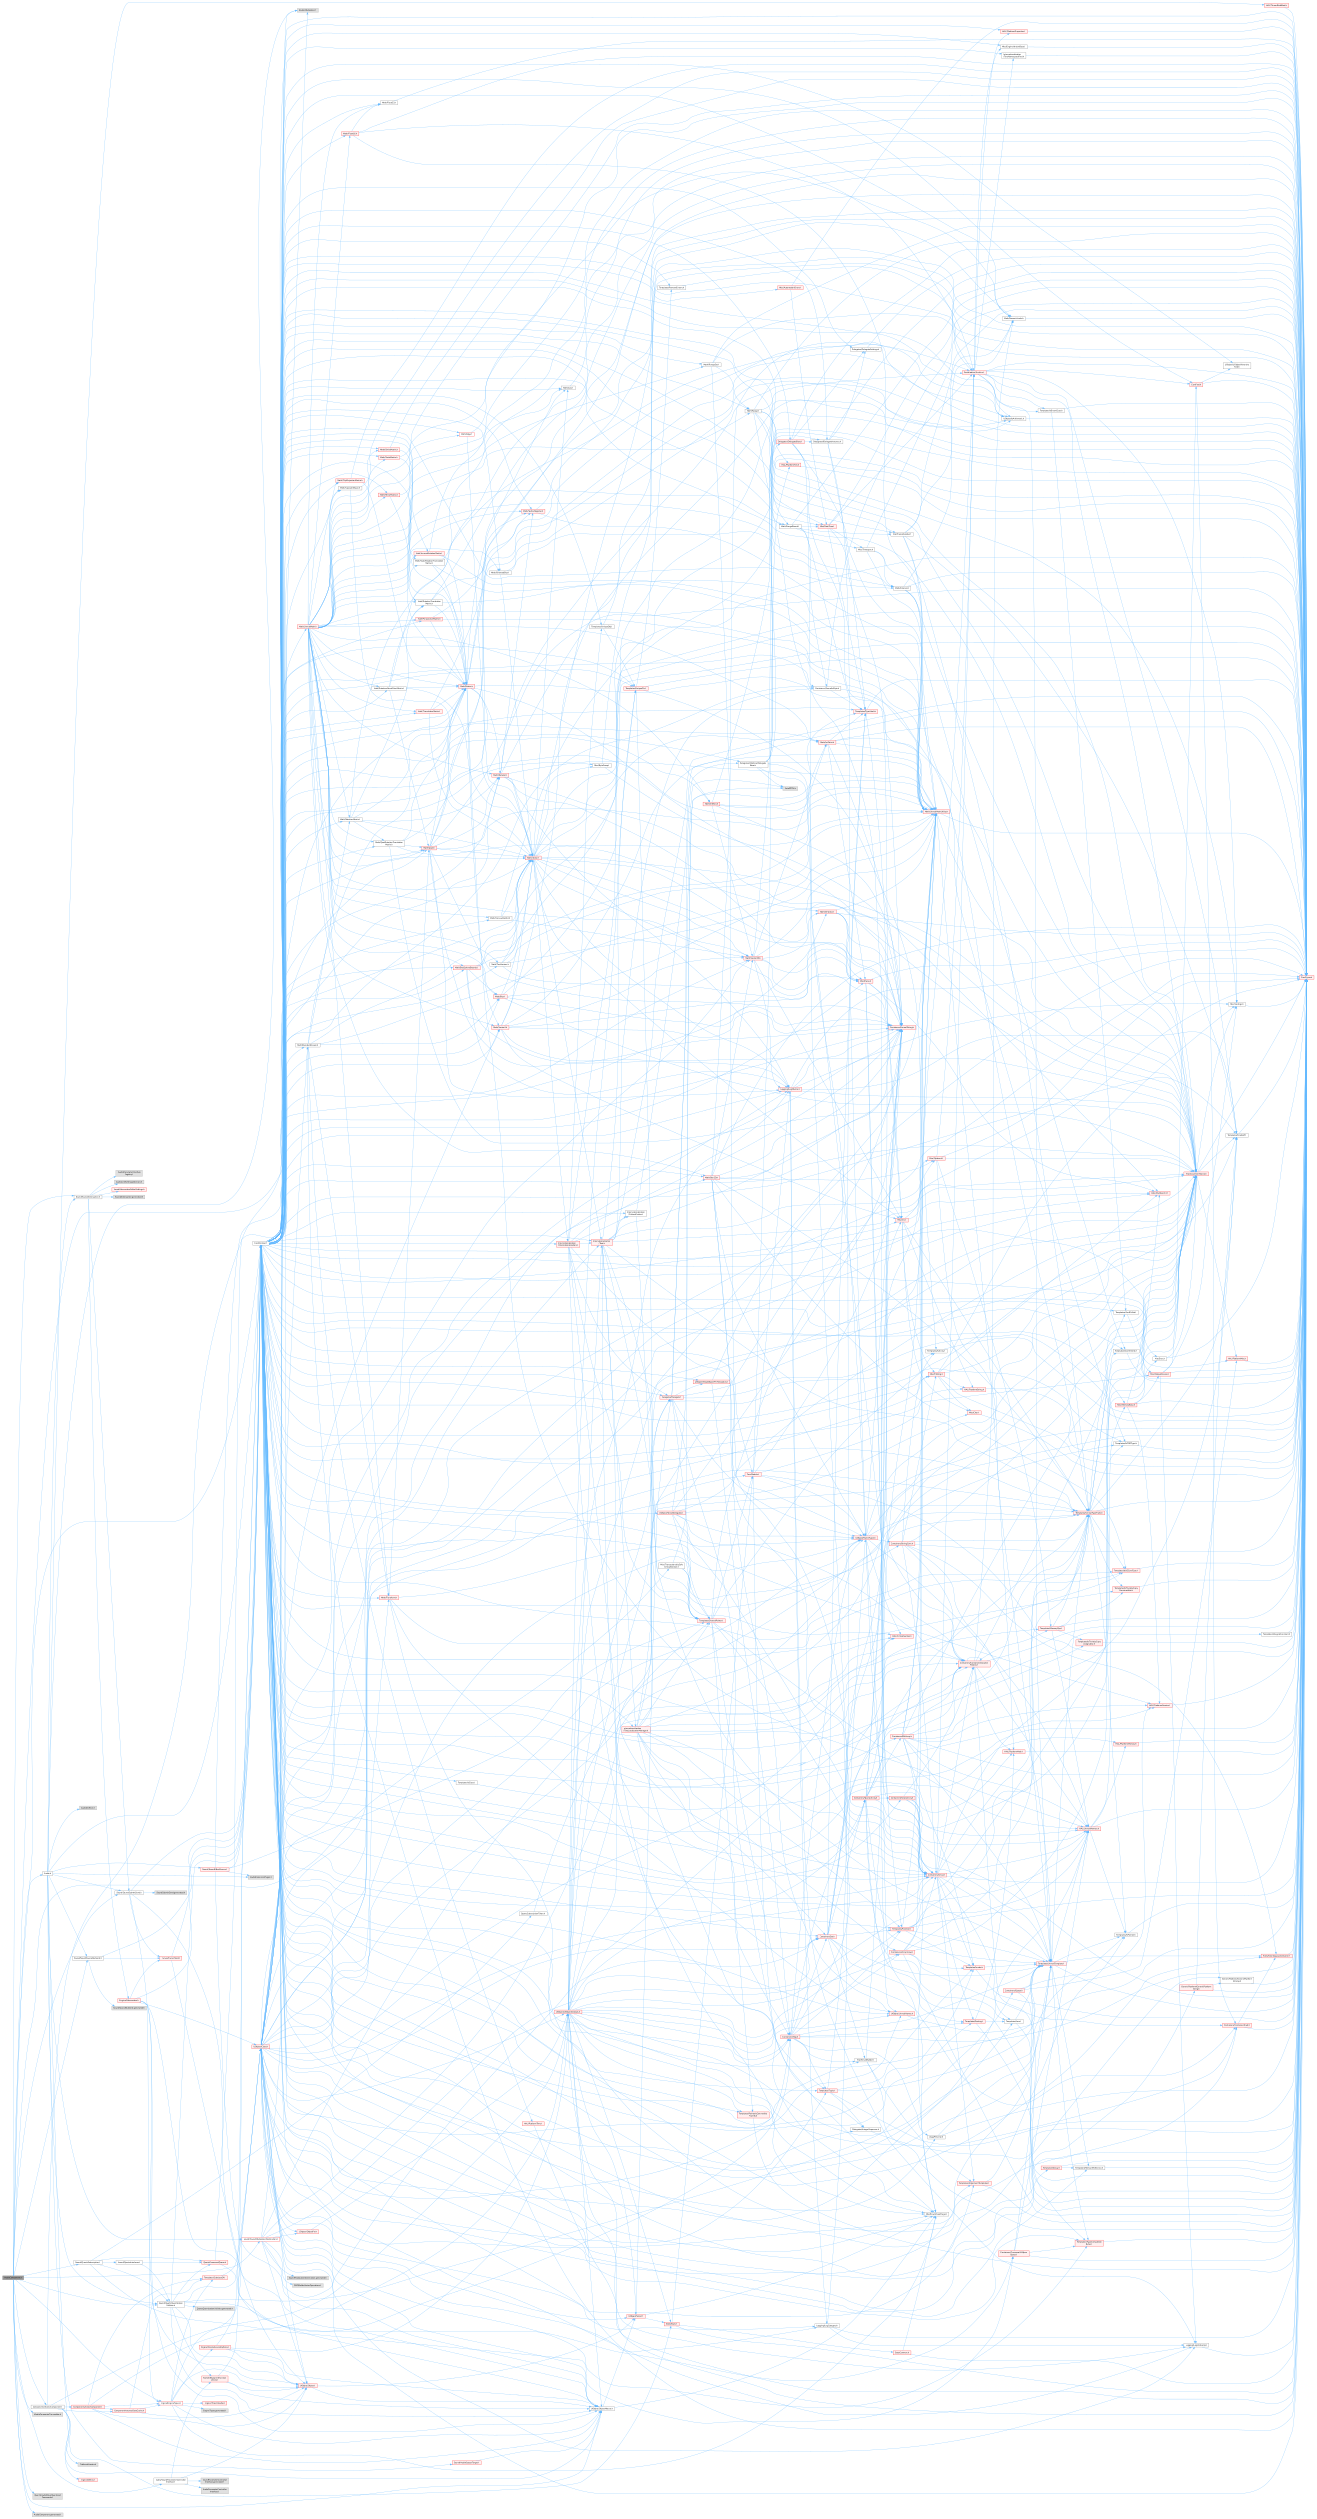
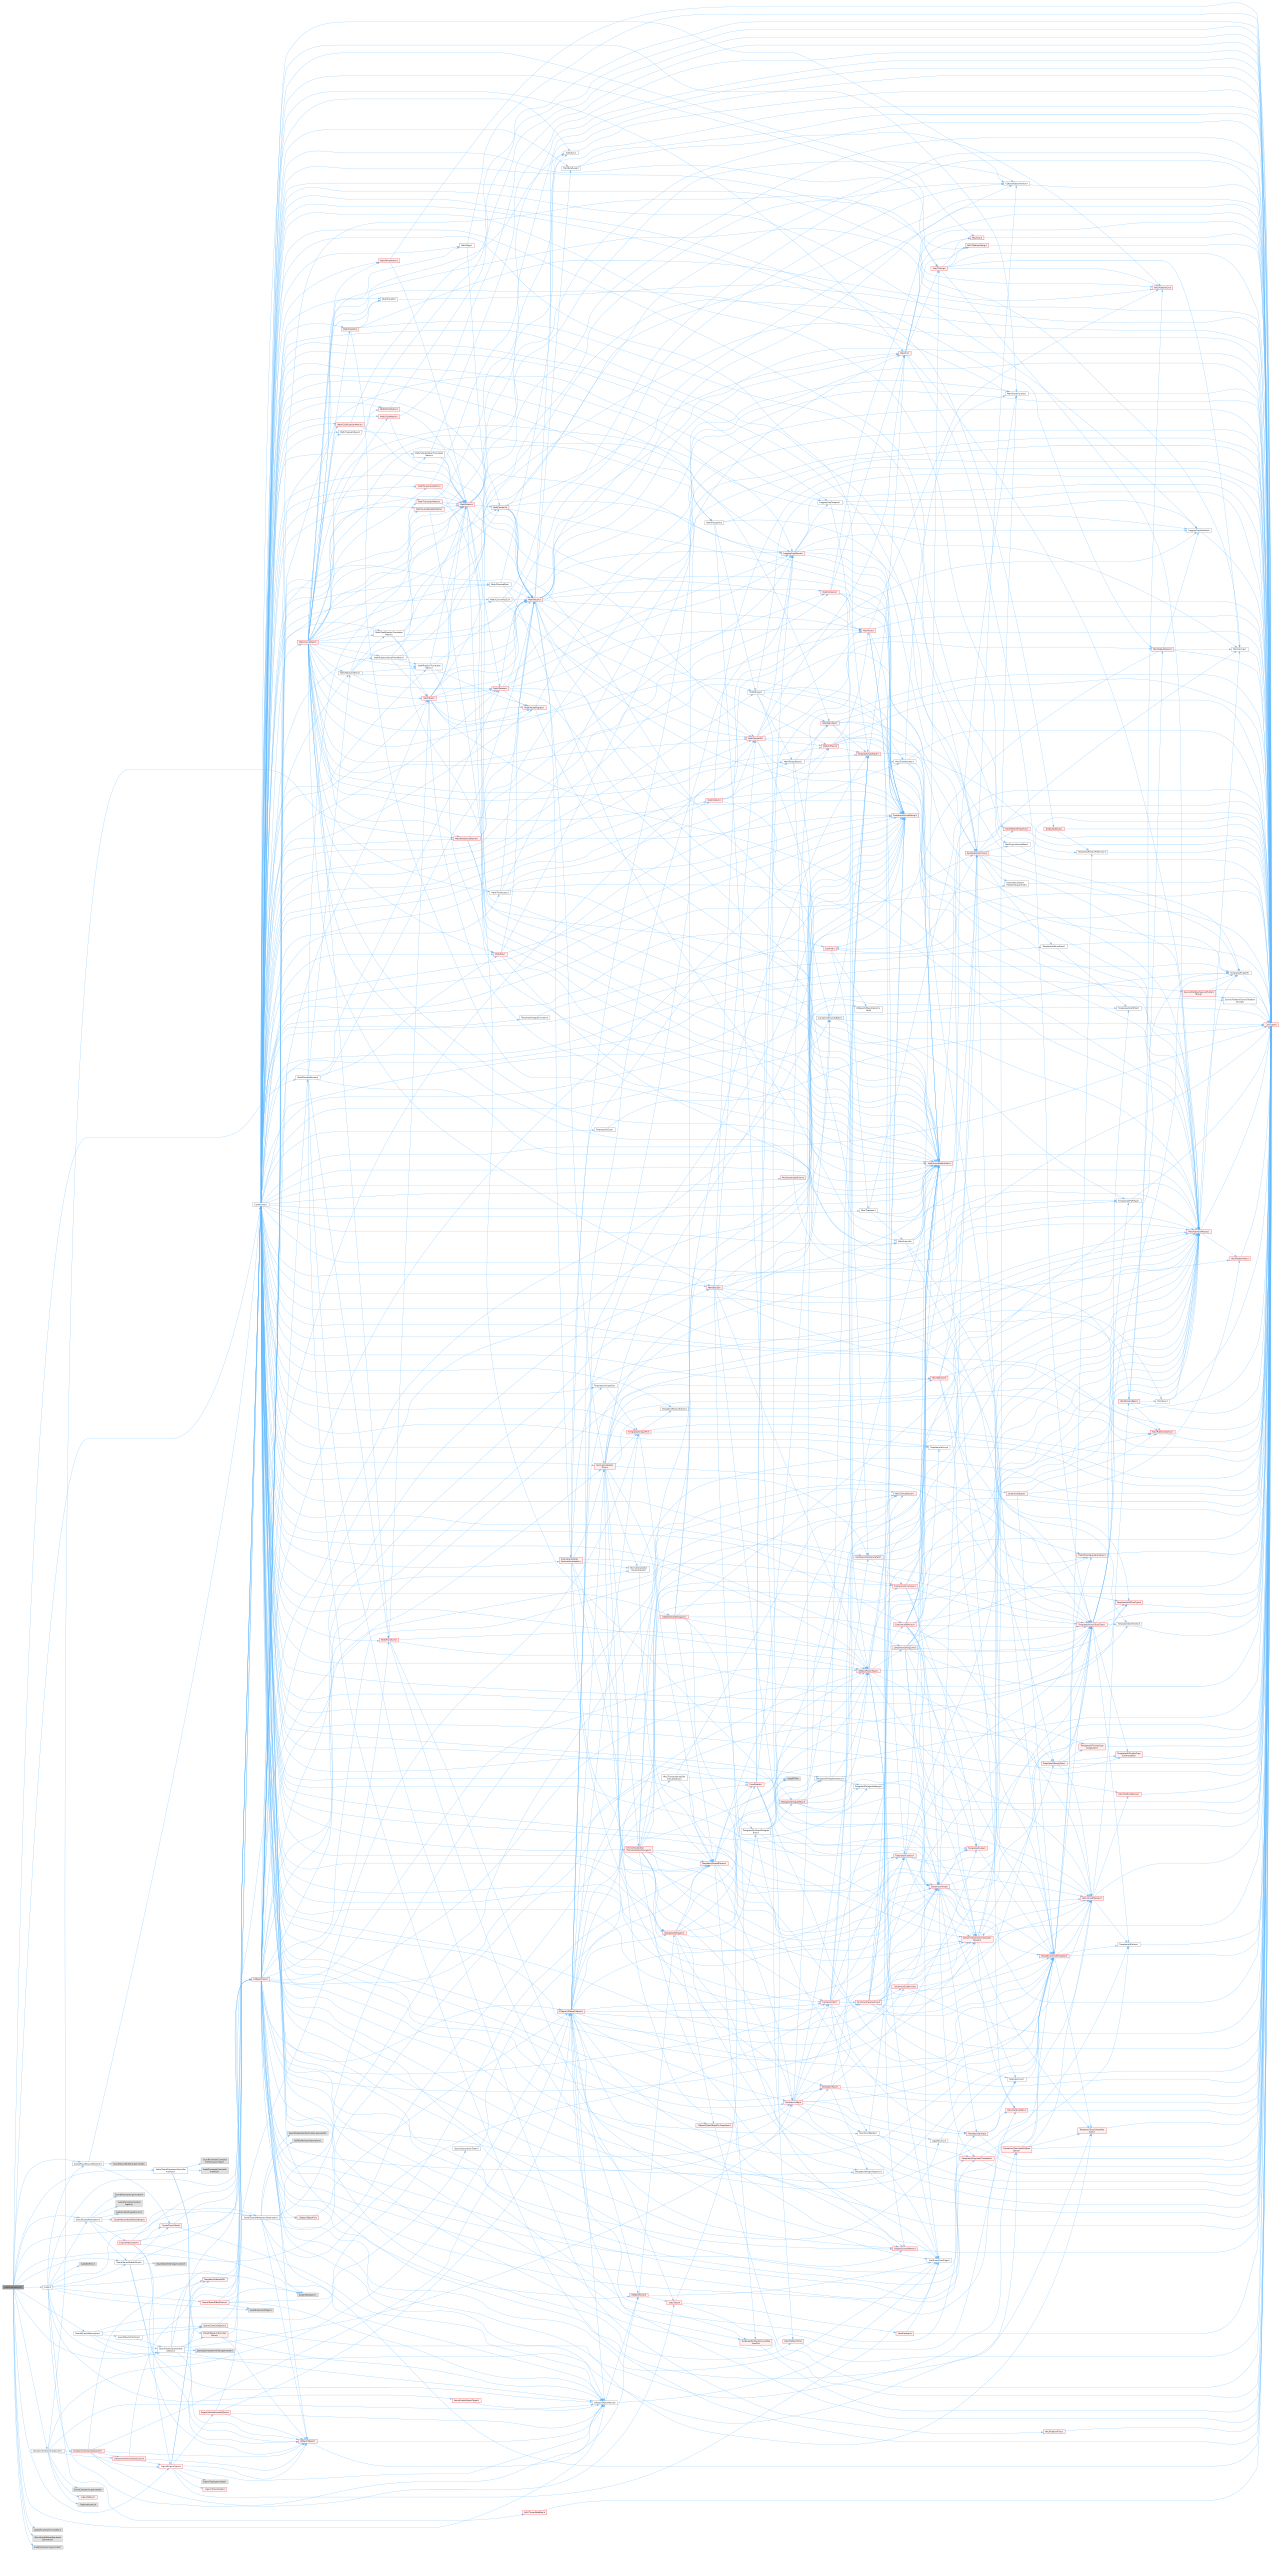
node "UObject/IsArithmetic.h": label "UObject/IsArithmetic.h" -> "UObject/ObjectVersion.h"
edge "Containers/ArrayView.h" -> "Containers/ContainersFwd.h": reversed
node "SceneComponent.generated.h": added
